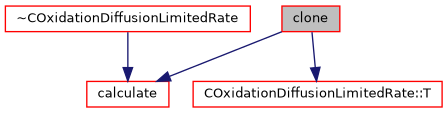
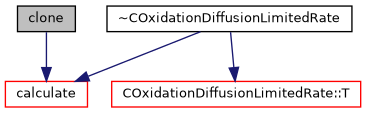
node "~COxidationDiffusionLimitedRate": color red -> black
node "clone": color red -> black
edge "clone" -> "COxidationDiffusionLimitedRate::T": now "~COxidationDiffusionLimitedRate" -> "COxidationDiffusionLimitedRate::T"
